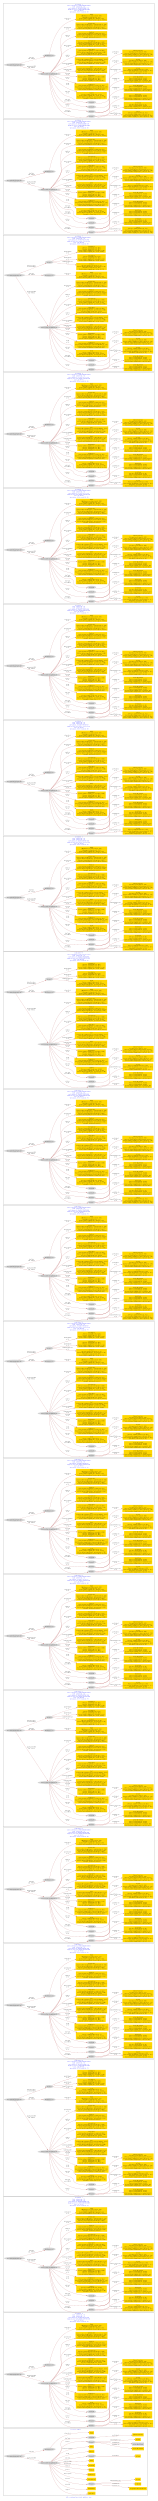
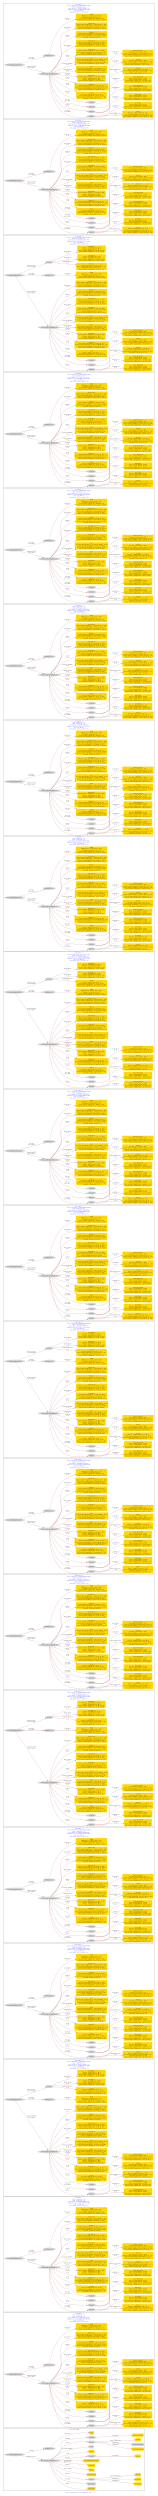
node "Ref": fillcolor gold -> lightgray
node "Owner": label "Owner" -> "EuropeanaAggregation"
node "Dimension": removed
node "DateOfWork": fillcolor gold -> lightgray
node "biographicalInformation": label "biographicalInformation" -> "birthDate"
